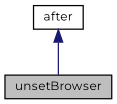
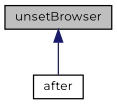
edge "unsetBrowser" -> "after": reversed
